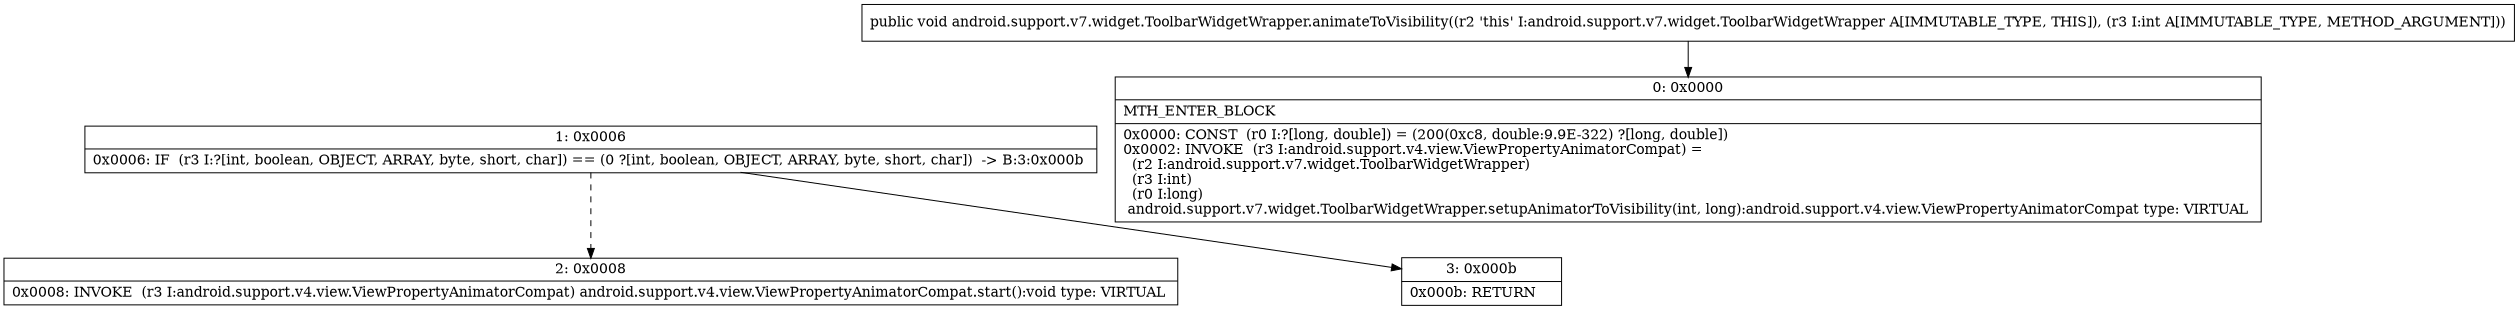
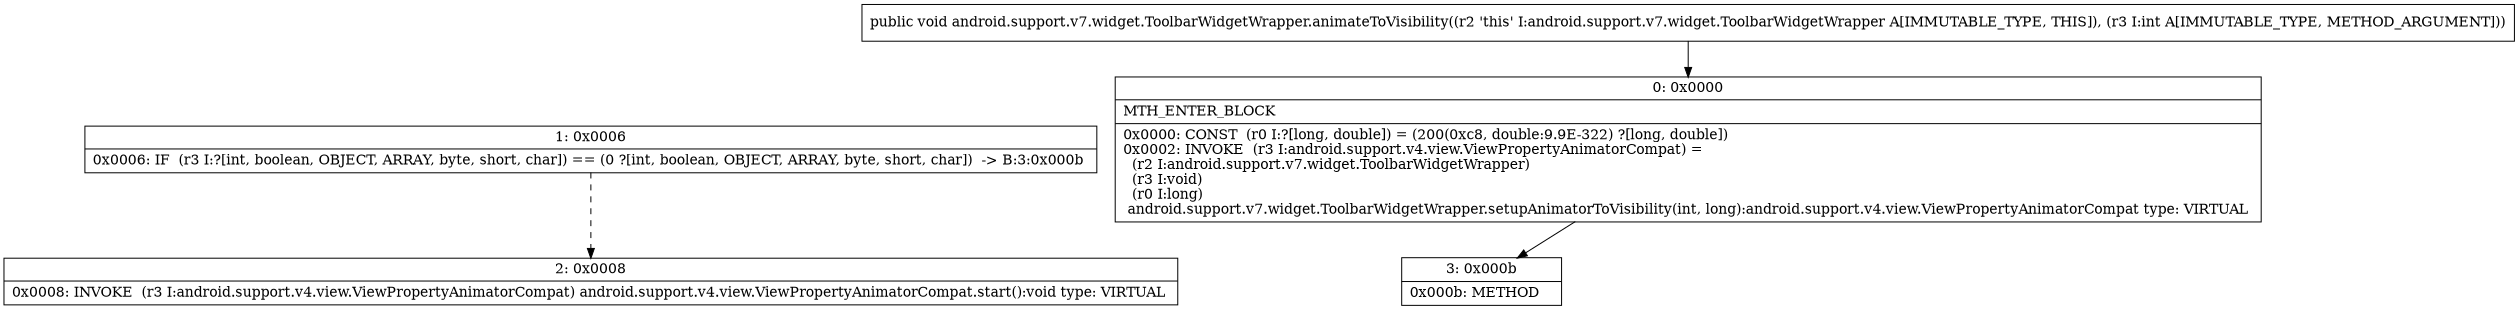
node "0: 0x0000": text "(r3 I:int)" -> "(r3 I:void)"
edge "1: 0x0006" -> "3: 0x000b": now "0: 0x0000" -> "3: 0x000b"
node "3: 0x000b": text "0x000b: RETURN" -> "0x000b: METHOD"
